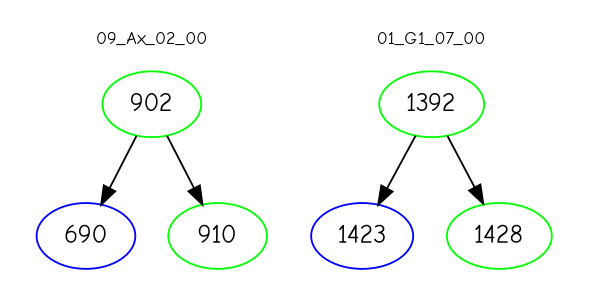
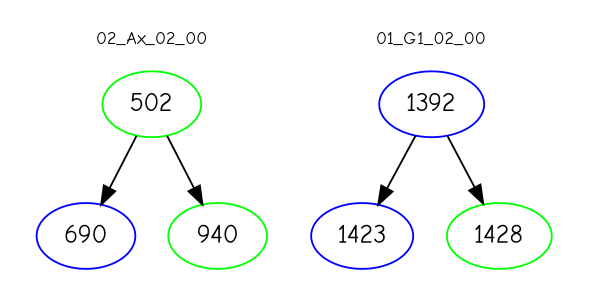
cluster "09_Ax_02_00": label "09_Ax_02_00" -> "02_Ax_02_00"
cluster "01_G1_07_00": label "01_G1_07_00" -> "01_G1_02_00"
node "902": label "902" -> "502"
node "1392": color green -> blue
node "910": label "910" -> "940"
